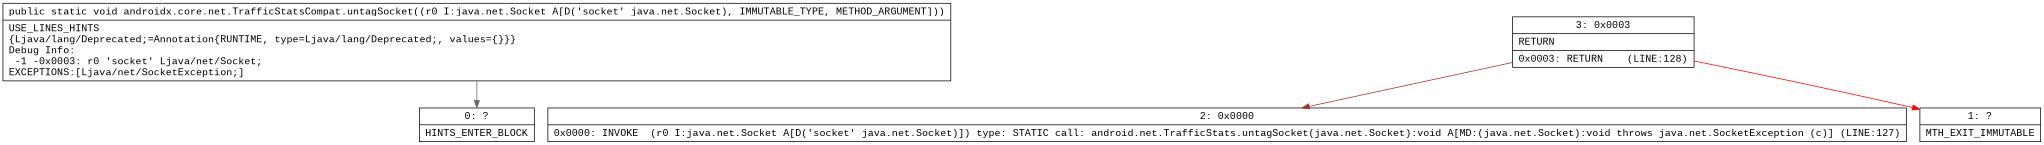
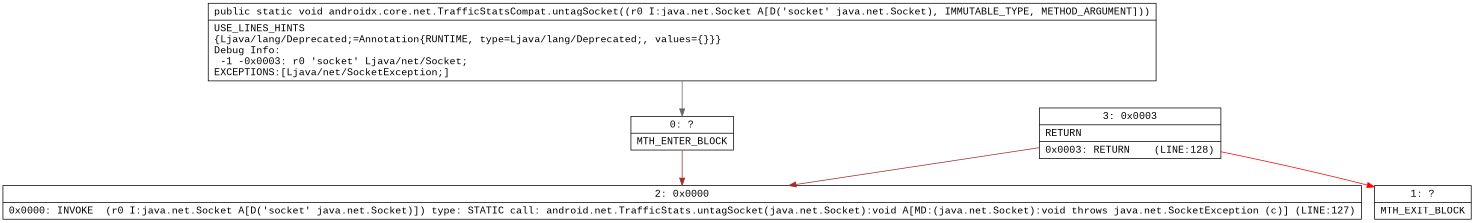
node "0: ?": text "HINTS_ENTER_BLOCK" -> "MTH_ENTER_BLOCK"
node "1: ?": text "MTH_EXIT_IMMUTABLE" -> "MTH_EXIT_BLOCK"
edge "0: ?" -> "2: 0x0000": added
